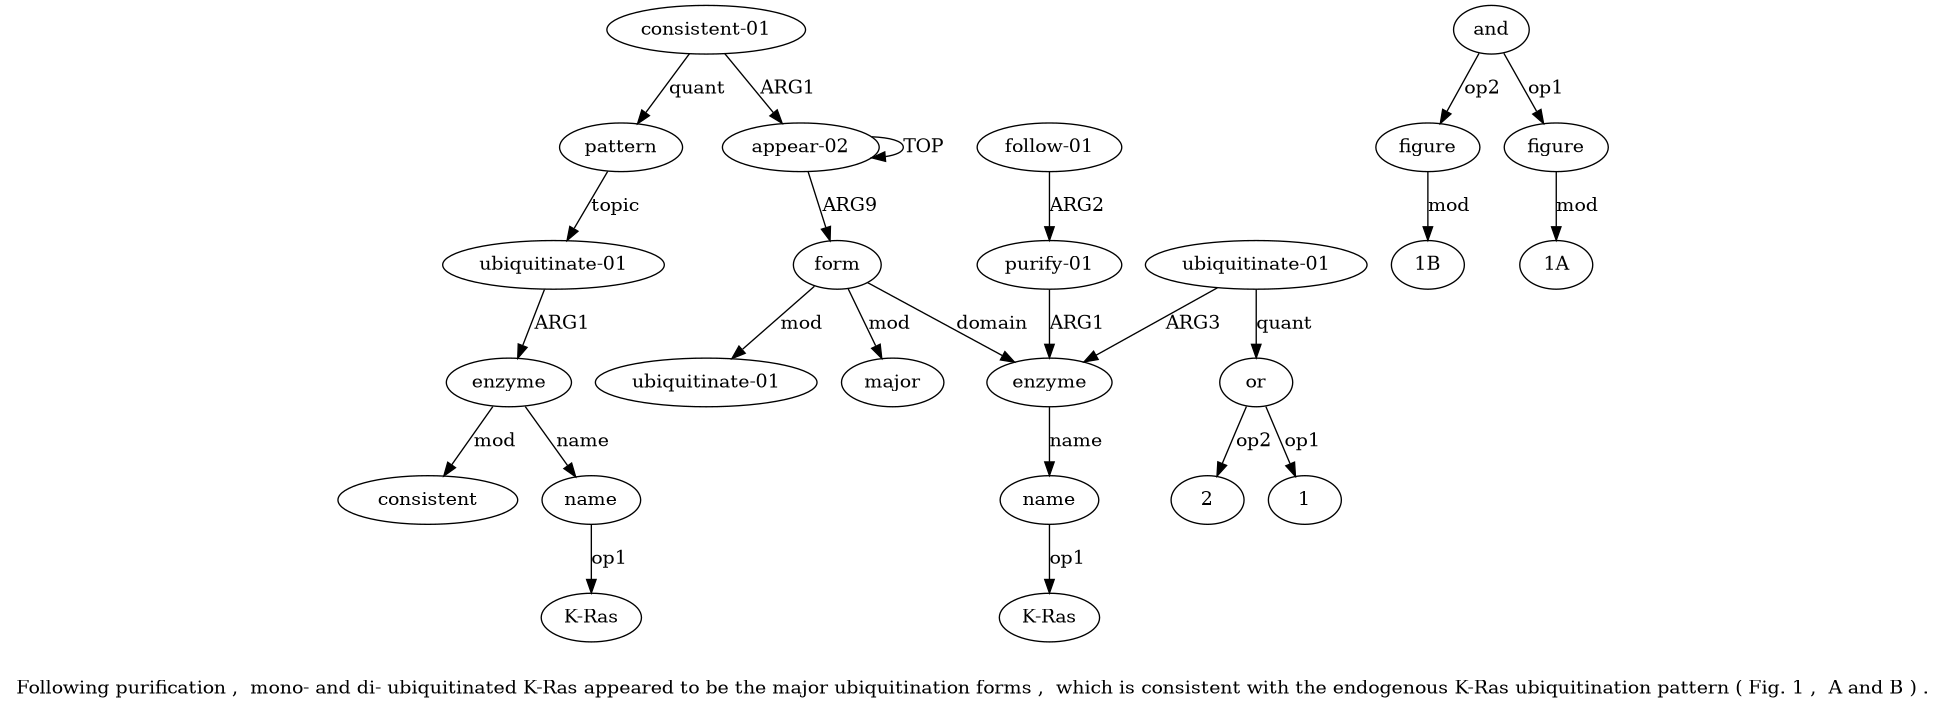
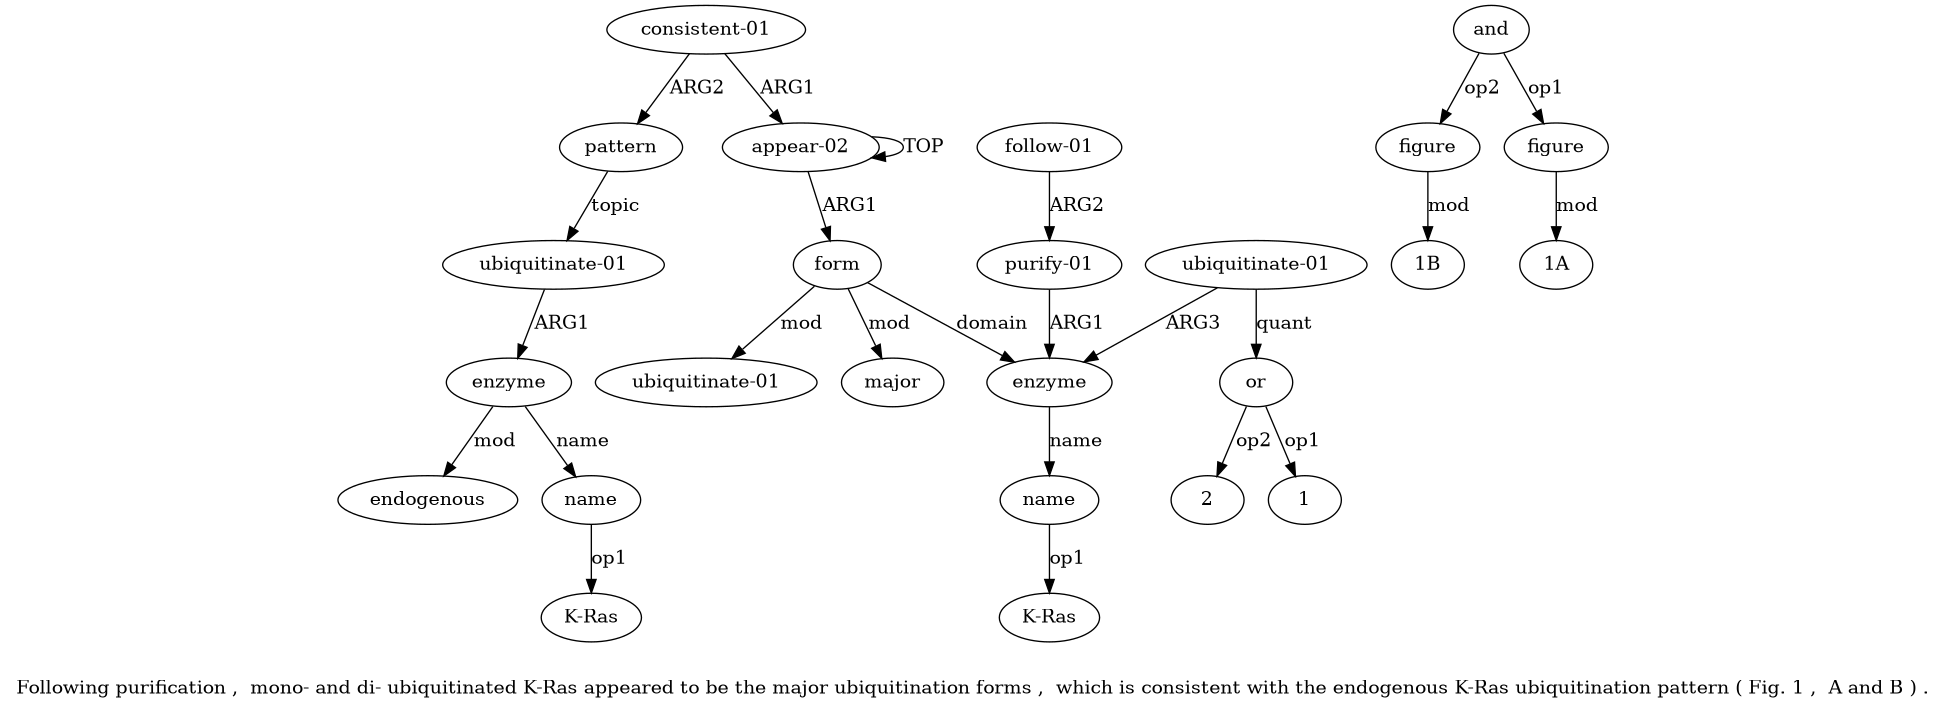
edge "consistent-01" -> "pattern": label "quant" -> "ARG2"
edge "appear-02" -> "form": label "ARG9" -> "ARG1"
node "consistent": label "consistent" -> "endogenous"
